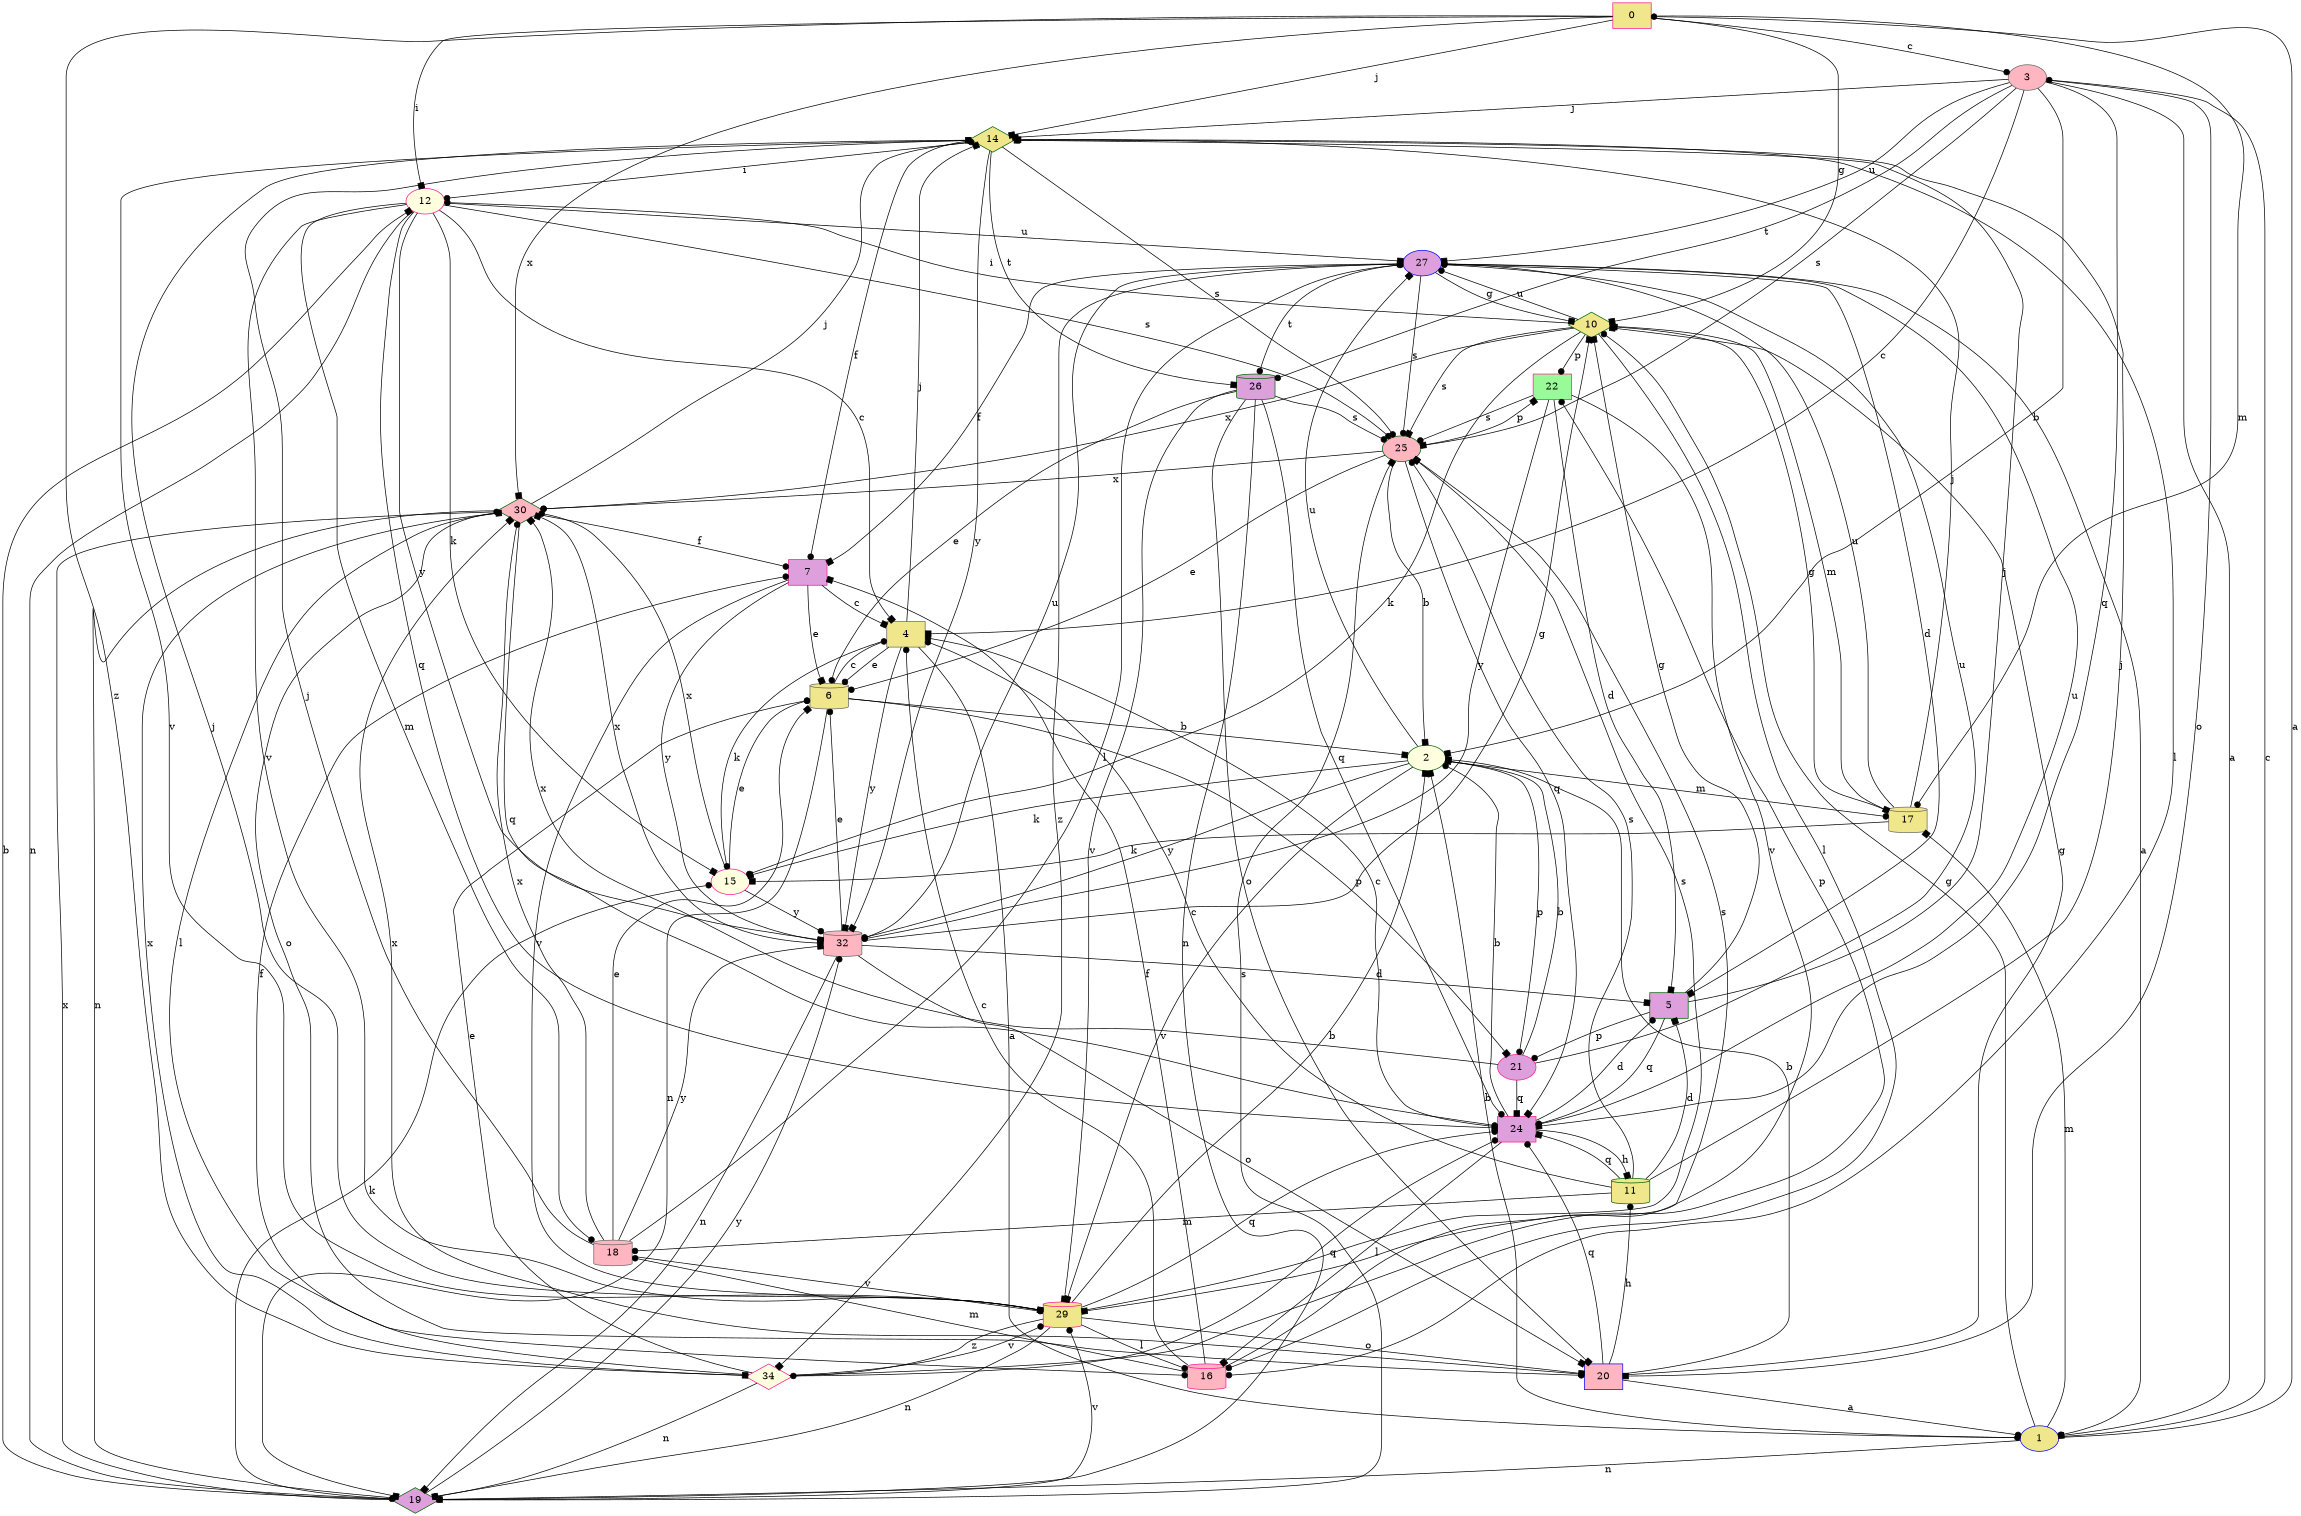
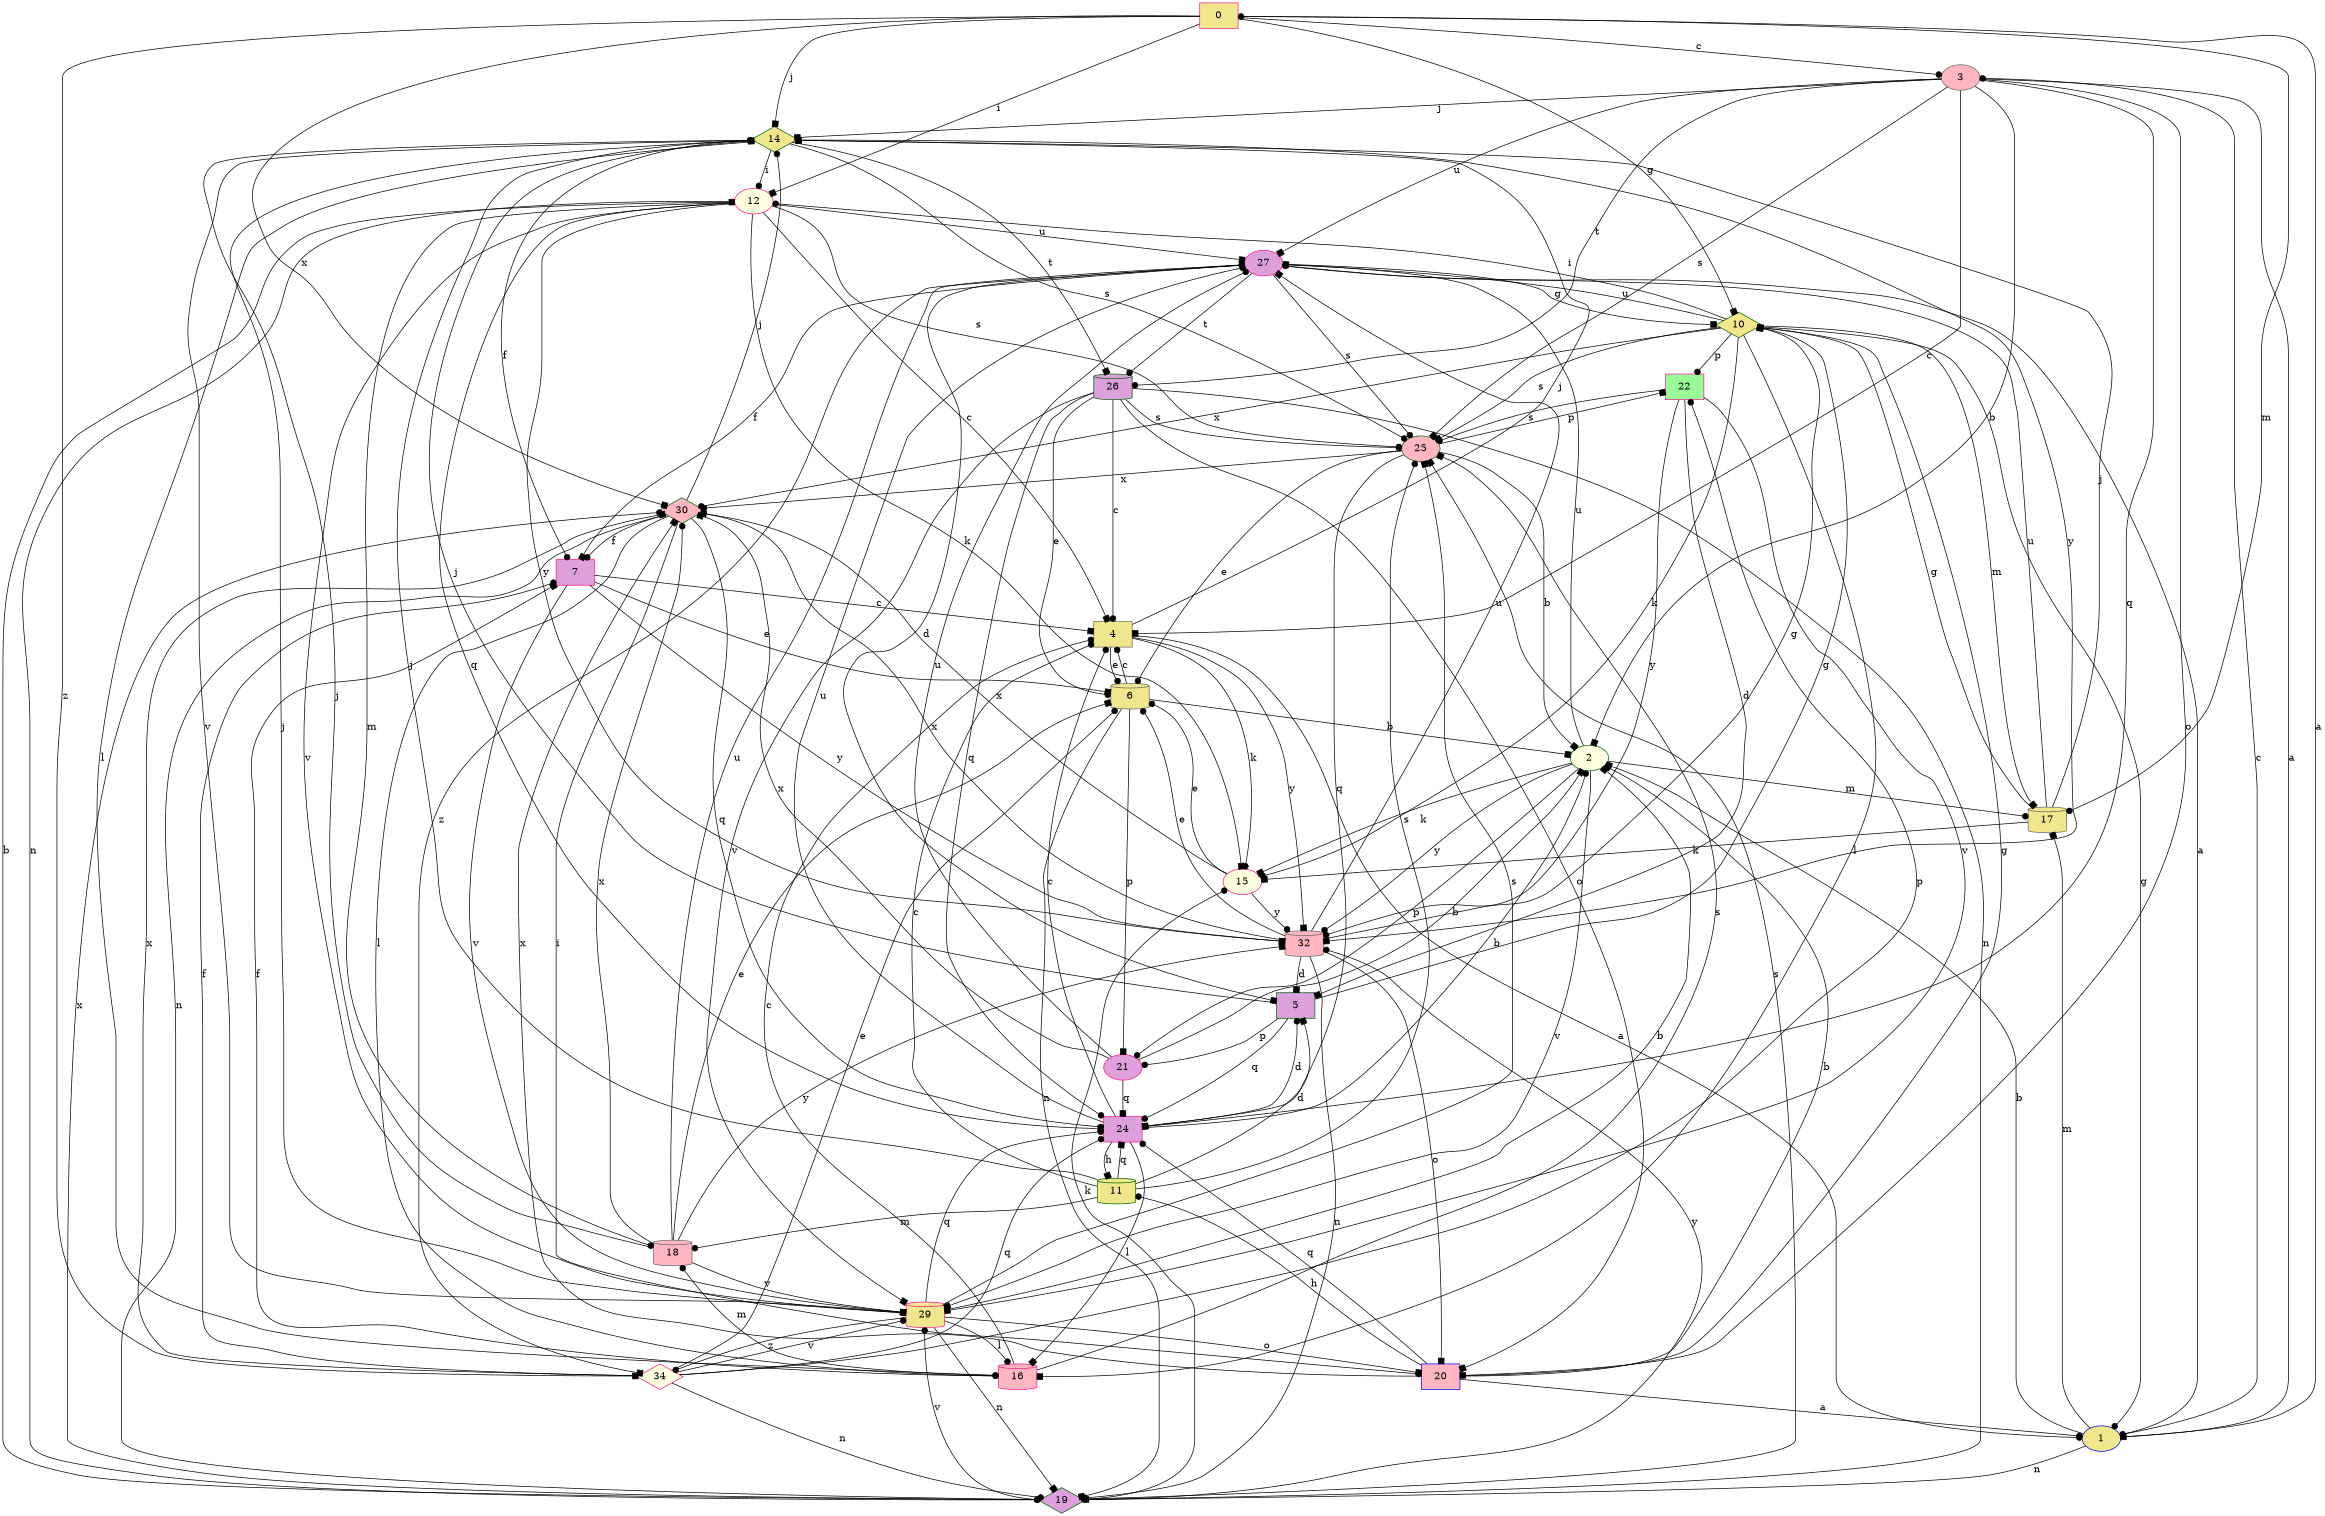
node "27": color blue -> deeppink
edge "26" -> "4": added, label "c"
edge "18" -> "27": label "l" -> "u"
edge "1" -> "10": reversed
edge "30" -> "20": label "o" -> "i"
edge "10" -> "16": arrowhead dot -> box
edge "18" -> "29": arrowhead dot -> box
